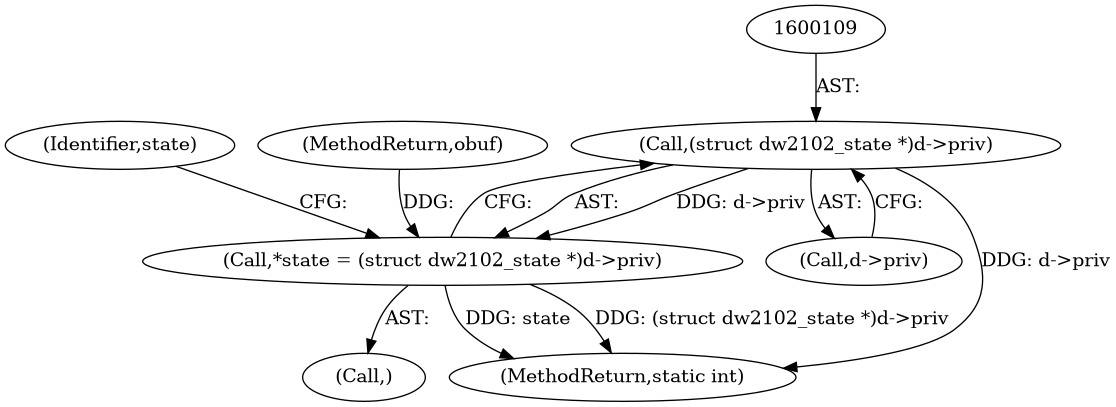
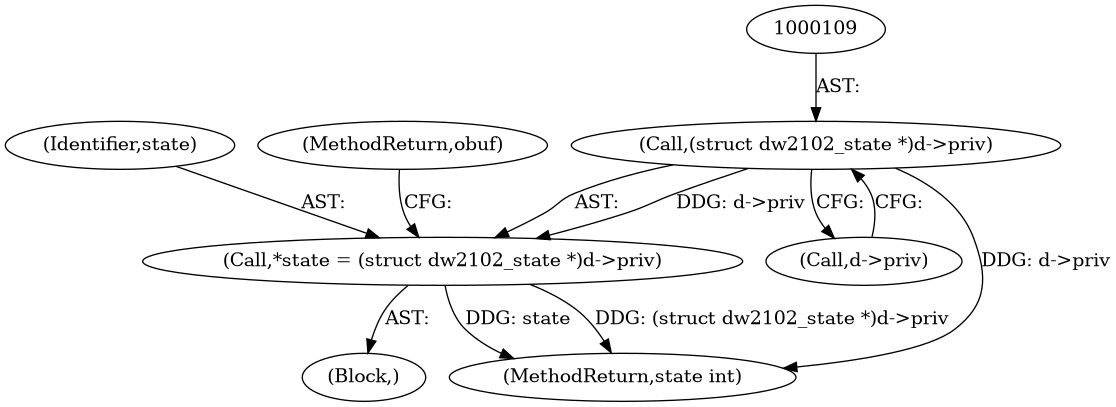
node "1600109": label "1600109" -> "1000109"
edge "(Call,*state = (struct dw2102_state *)d->priv)" -> "(Call,(struct dw2102_state *)d->priv)": removed, label "CFG:"
edge "(Identifier,state)" -> "(Call,*state = (struct dw2102_state *)d->priv)": label "CFG: " -> "AST: "
edge "(MethodReturn,obuf)" -> "(Call,*state = (struct dw2102_state *)d->priv)": label "DDG: " -> "CFG: "
edge "(Call,(struct dw2102_state *)d->priv)" -> "(Call,d->priv)": label "AST: " -> "CFG: "
node "(Call,)": label "(Call,)" -> "(Block,)"
node "(MethodReturn,static int)": label "(MethodReturn,static int)" -> "(MethodReturn,state int)"
